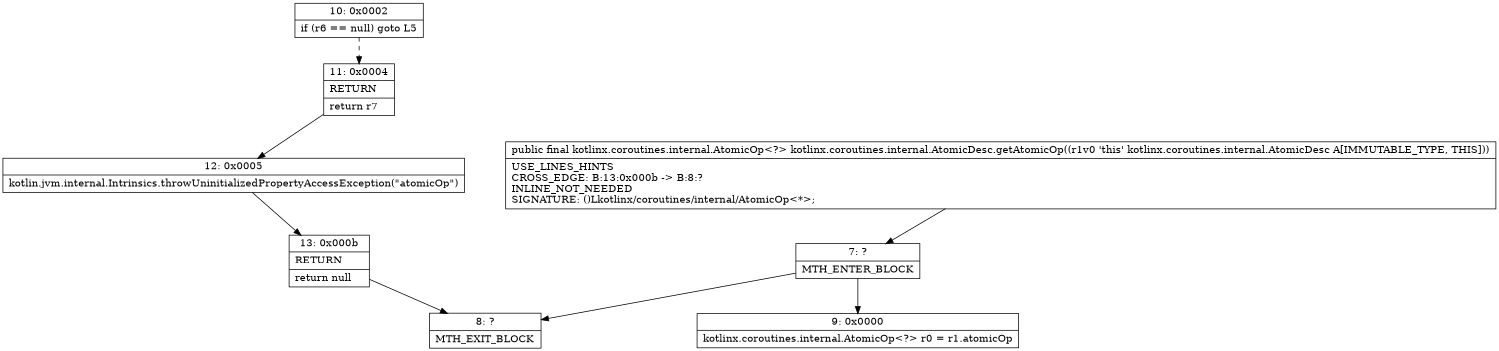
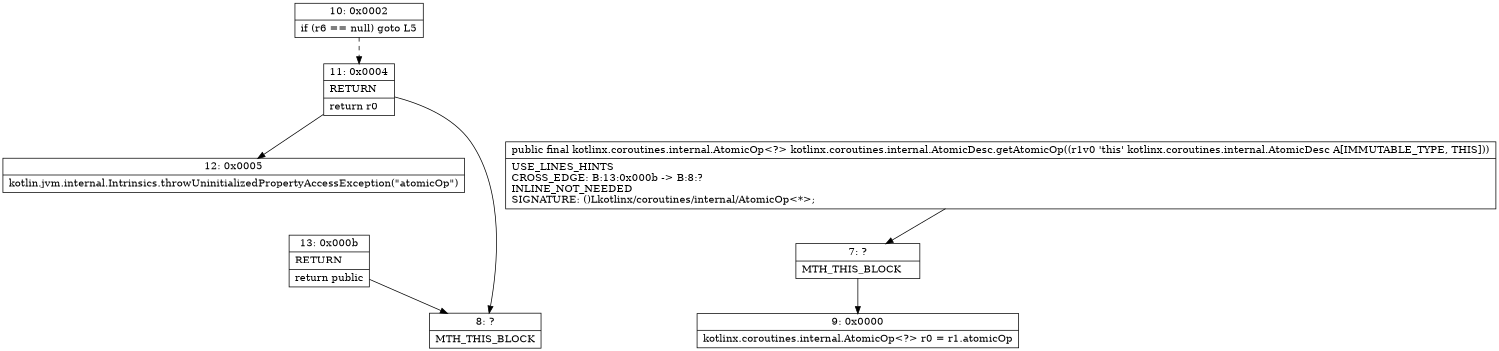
node "11: 0x0004": text "return r7" -> "return r0"
edge "12: 0x0005" -> "13: 0x000b": removed
node "7: ?": text "MTH_ENTER_BLOCK" -> "MTH_THIS_BLOCK"
node "13: 0x000b": text "return null" -> "return public"
edge "7: ?" -> "8: ?": now "11: 0x0004" -> "8: ?"
node "8: ?": text "MTH_EXIT_BLOCK" -> "MTH_THIS_BLOCK"
